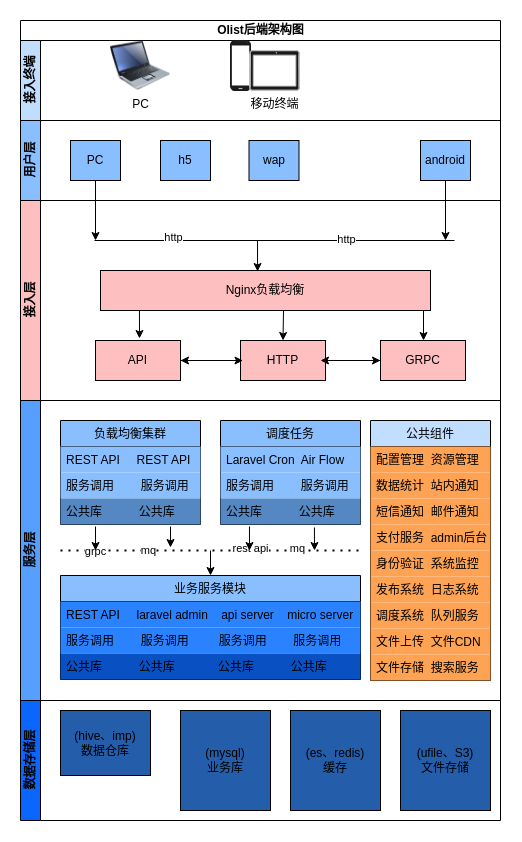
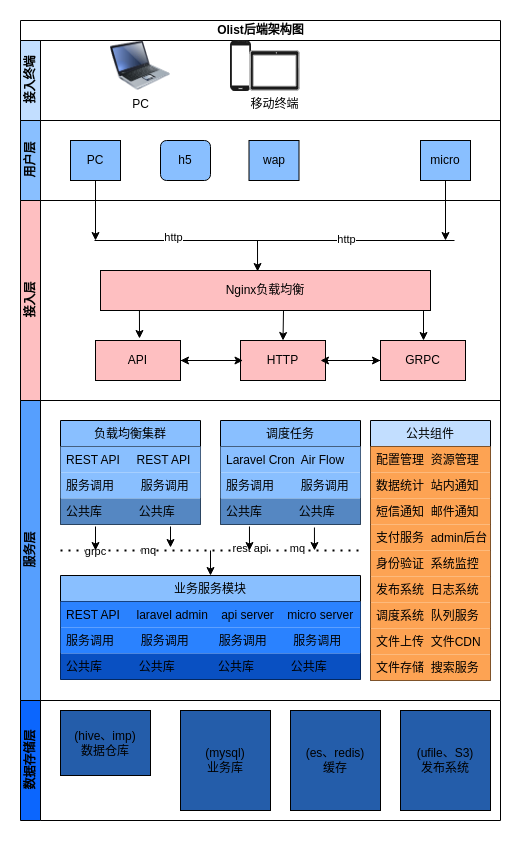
node "h5": shape rectangle -> rounded rectangle
node "android": label "android" -> "micro"
node "(ufile、S3) 文件存储": label "(ufile、S3) 文件存储" -> "(ufile、S3) 发布系统"
